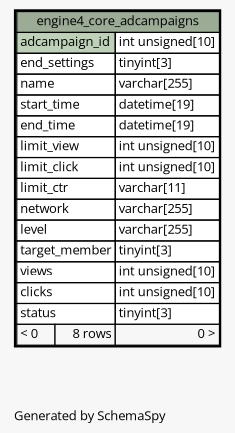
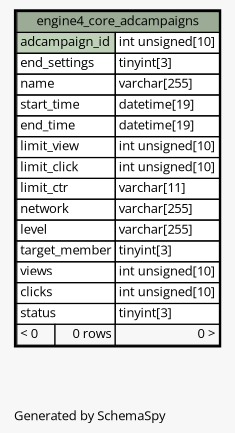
node "engine4_core_adcampaigns": text "8 rows" -> "0 rows"
